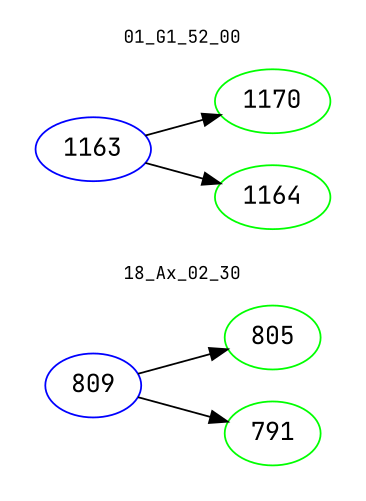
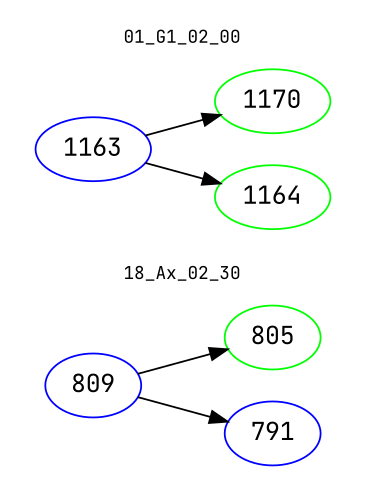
cluster "01_G1_52_00": label "01_G1_52_00" -> "01_G1_02_00"
node "791": color green -> blue
